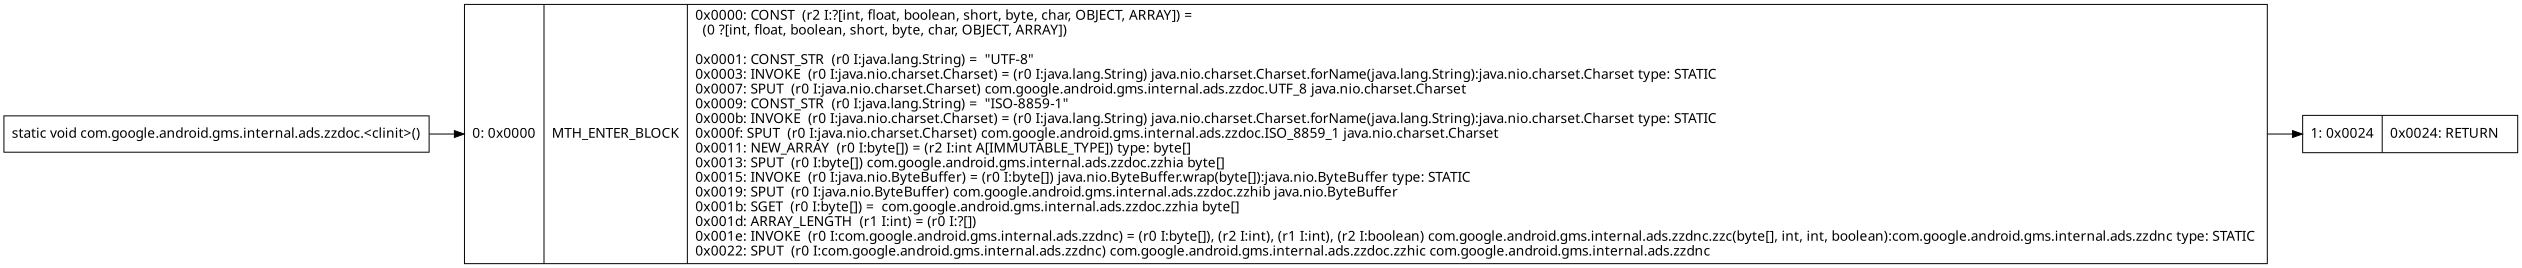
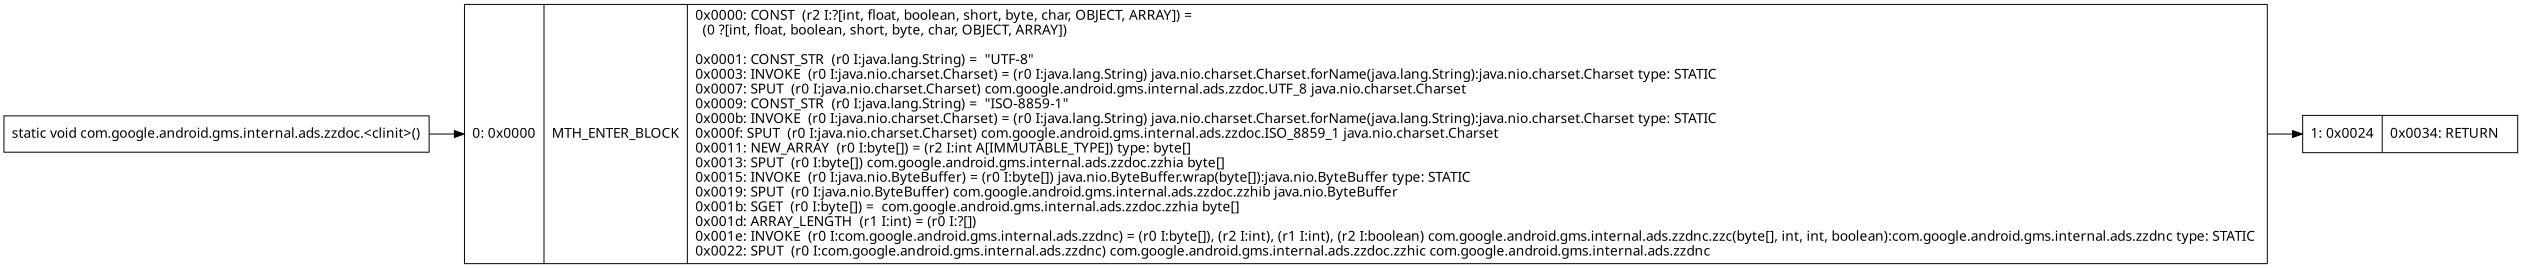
node "1: 0x0024": text "0x0024: RETURN" -> "0x0034: RETURN"
